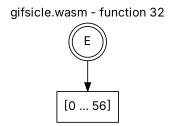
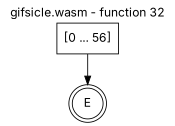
edge "E" -> "[0 ... 56]": reversed
